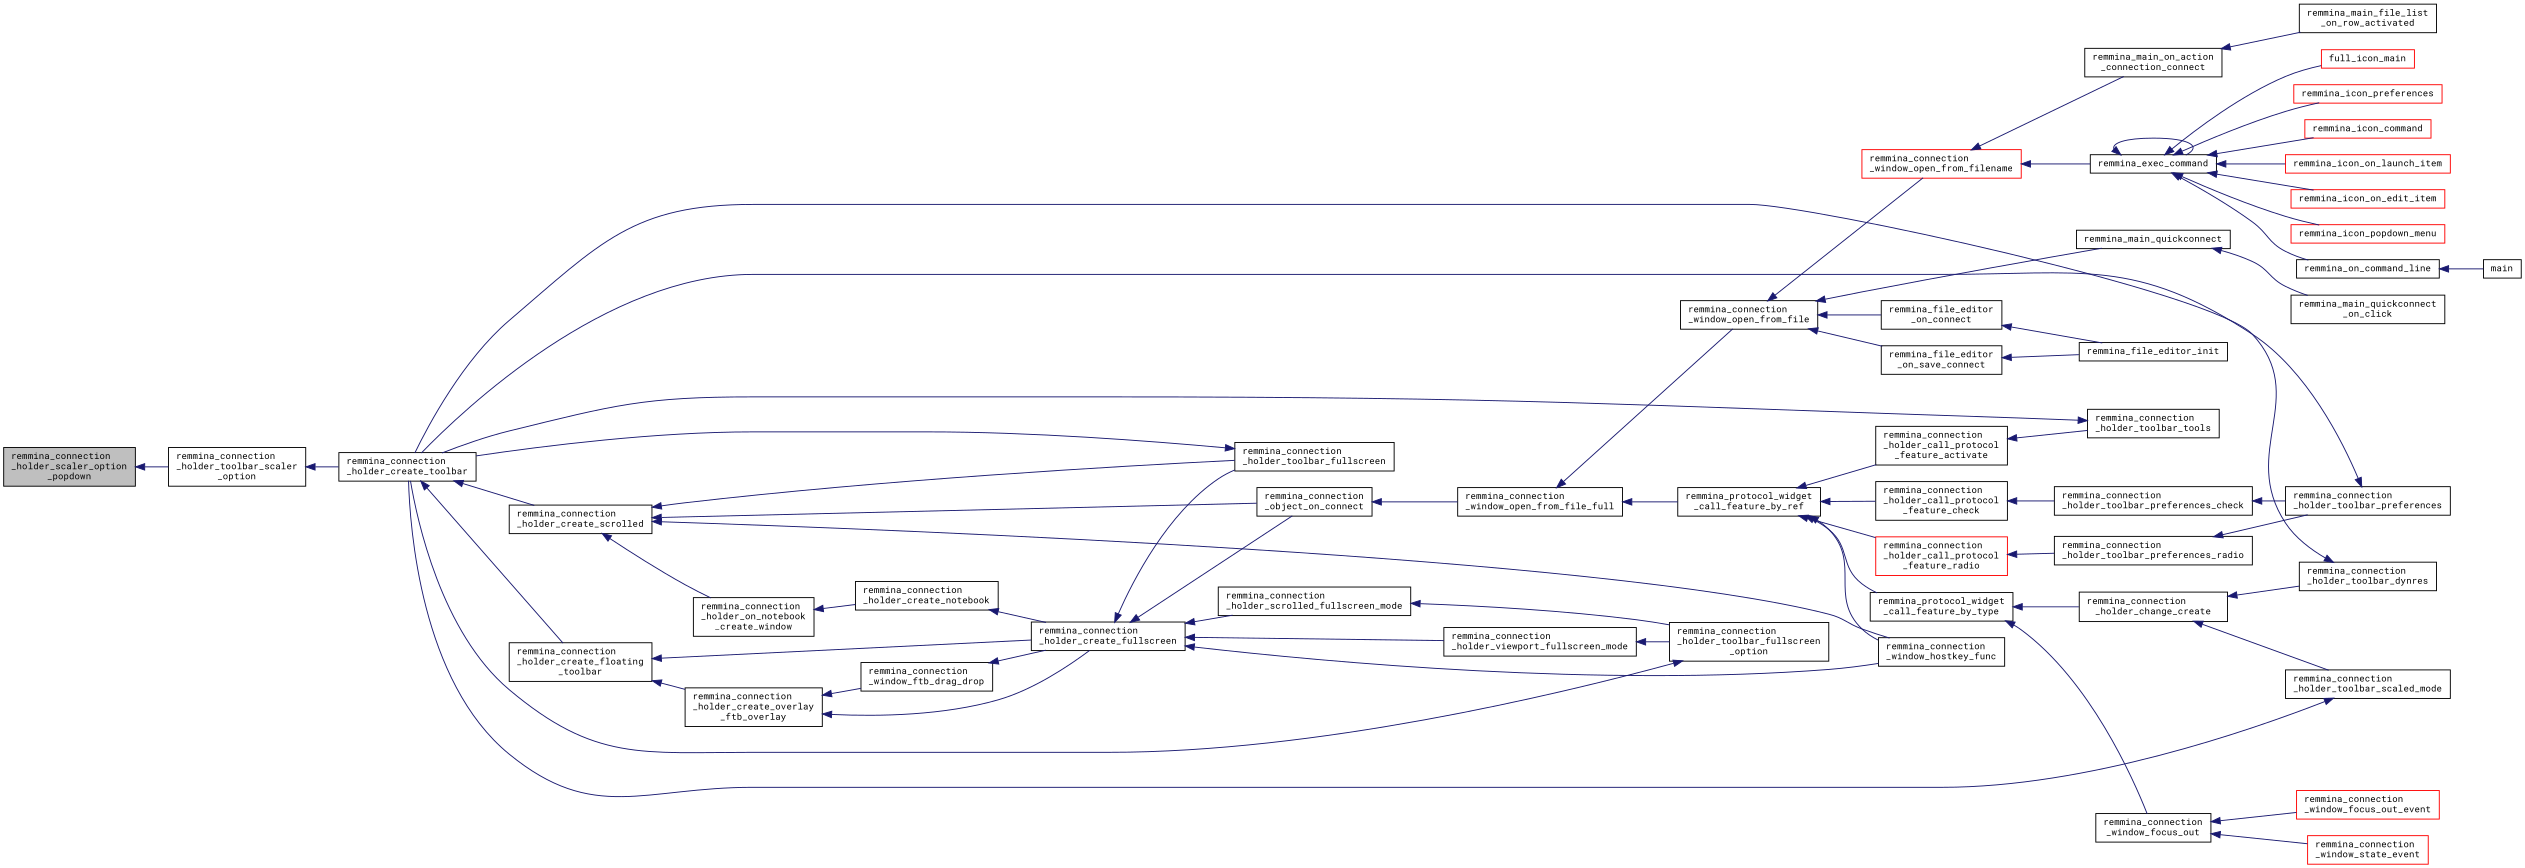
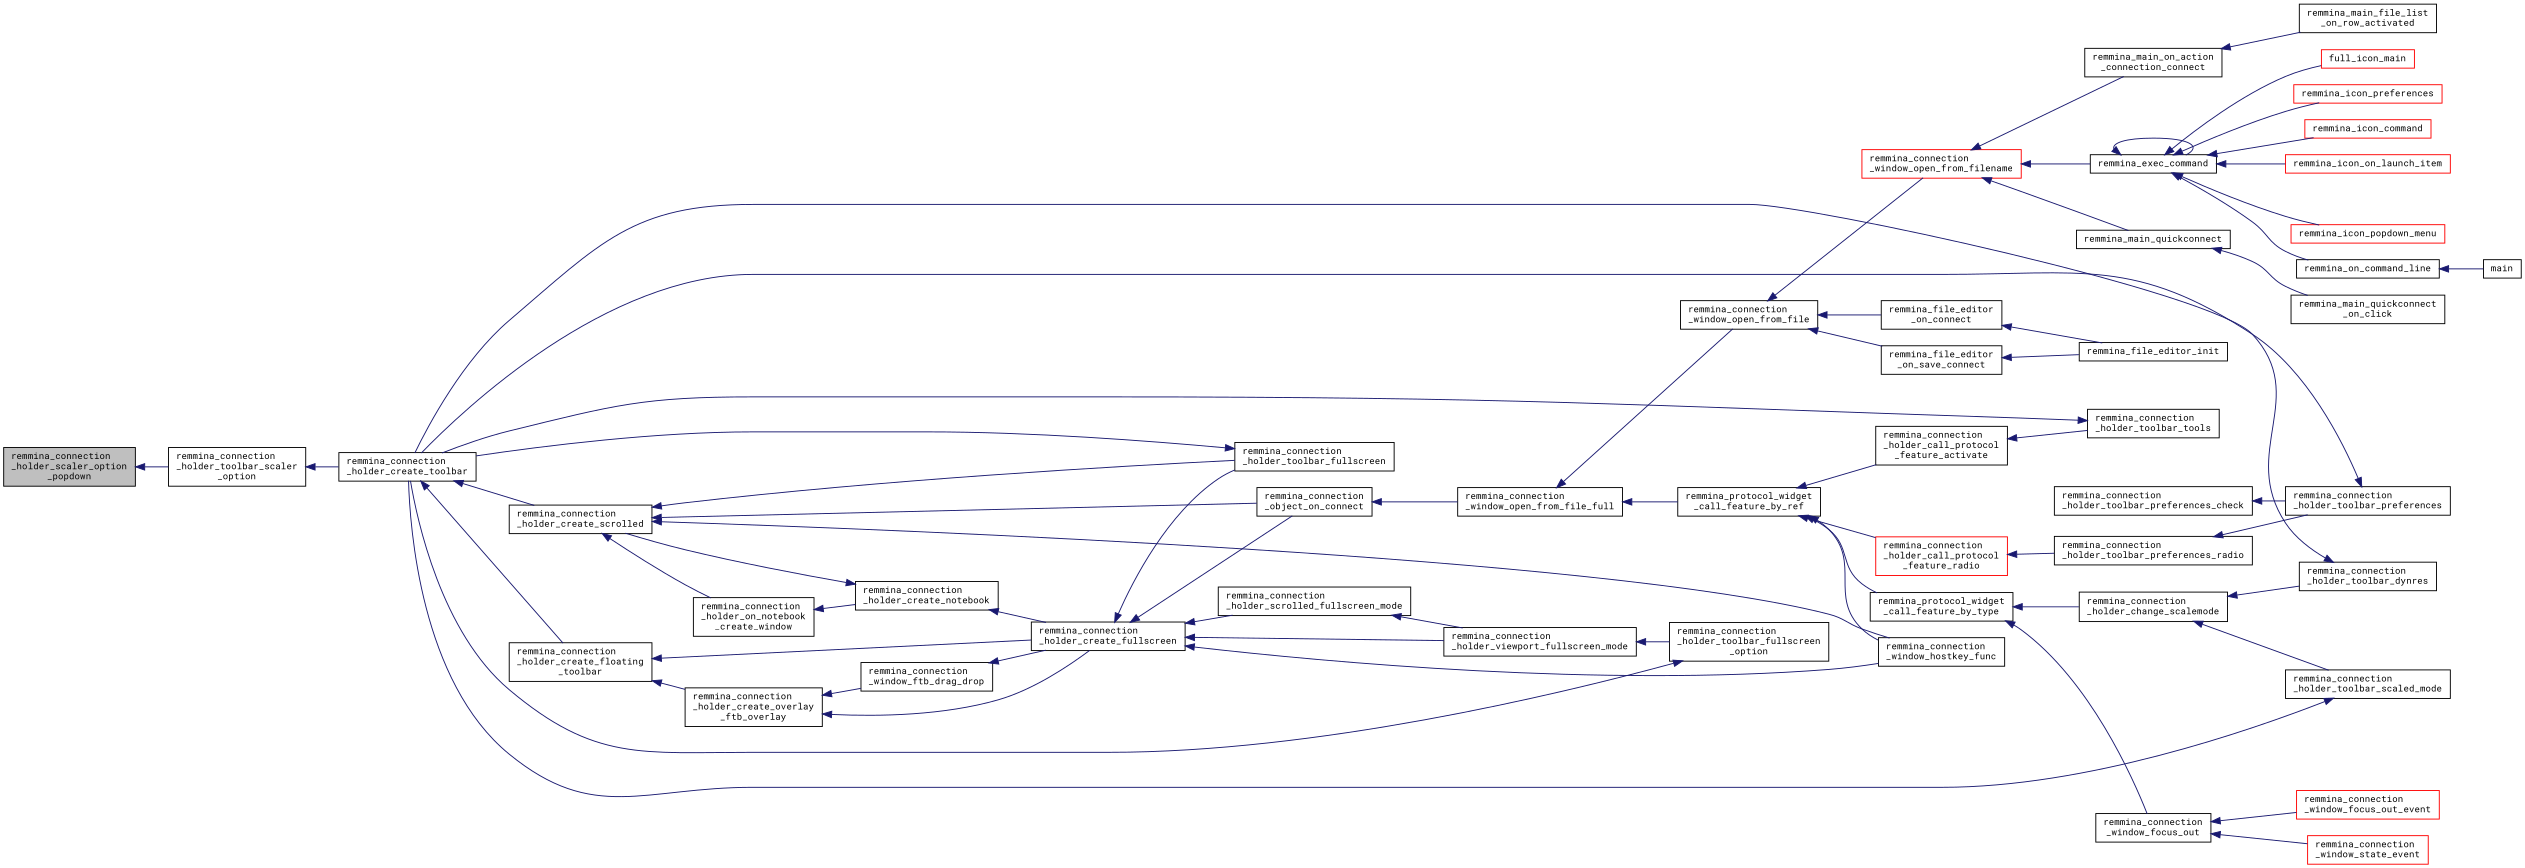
node "remmina_icon_on_edit_item": removed
edge "remmina_main_quickconnect" -> "remmina_connection _window_open_from_file": now "remmina_main_quickconnect" -> "remmina_connection _window_open_from_filename"
node "remmina_connection _holder_call_protocol _feature_check": removed
edge "remmina_connection _holder_create_scrolled" -> "remmina_connection _holder_create_notebook": added
node "remmina_connection _holder_change_create": label "remmina_connection _holder_change_create" -> "remmina_connection _holder_change_scalemode"
edge "remmina_connection _holder_toolbar_fullscreen _option" -> "remmina_connection _holder_scrolled_fullscreen_mode": now "remmina_connection _holder_viewport_fullscreen_mode" -> "remmina_connection _holder_scrolled_fullscreen_mode"
